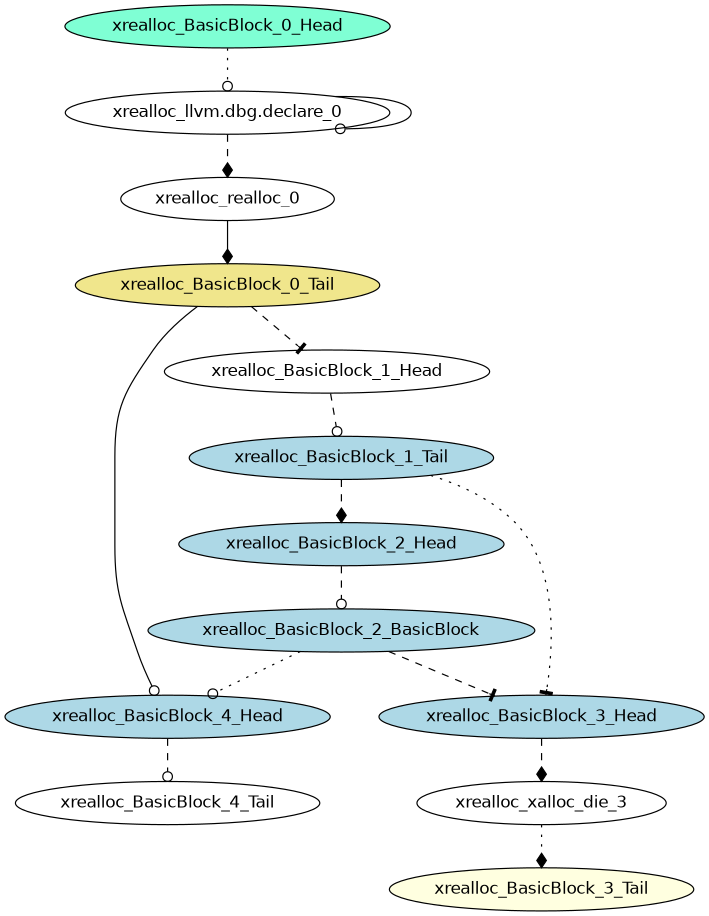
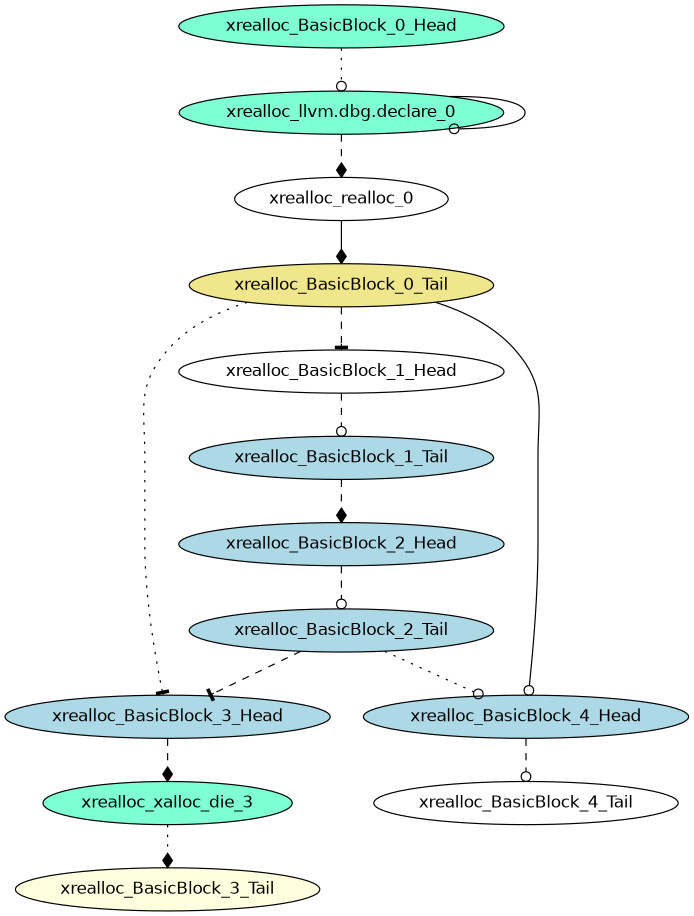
node "xrealloc_llvm.dbg.declare_0": fillcolor white -> aquamarine
edge "xrealloc_BasicBlock_1_Tail" -> "xrealloc_BasicBlock_3_Head": now "xrealloc_BasicBlock_0_Tail" -> "xrealloc_BasicBlock_3_Head"
node "xrealloc_BasicBlock_2_BasicBlock": label "xrealloc_BasicBlock_2_BasicBlock" -> "xrealloc_BasicBlock_2_Tail"
node "xrealloc_xalloc_die_3": fillcolor white -> aquamarine
